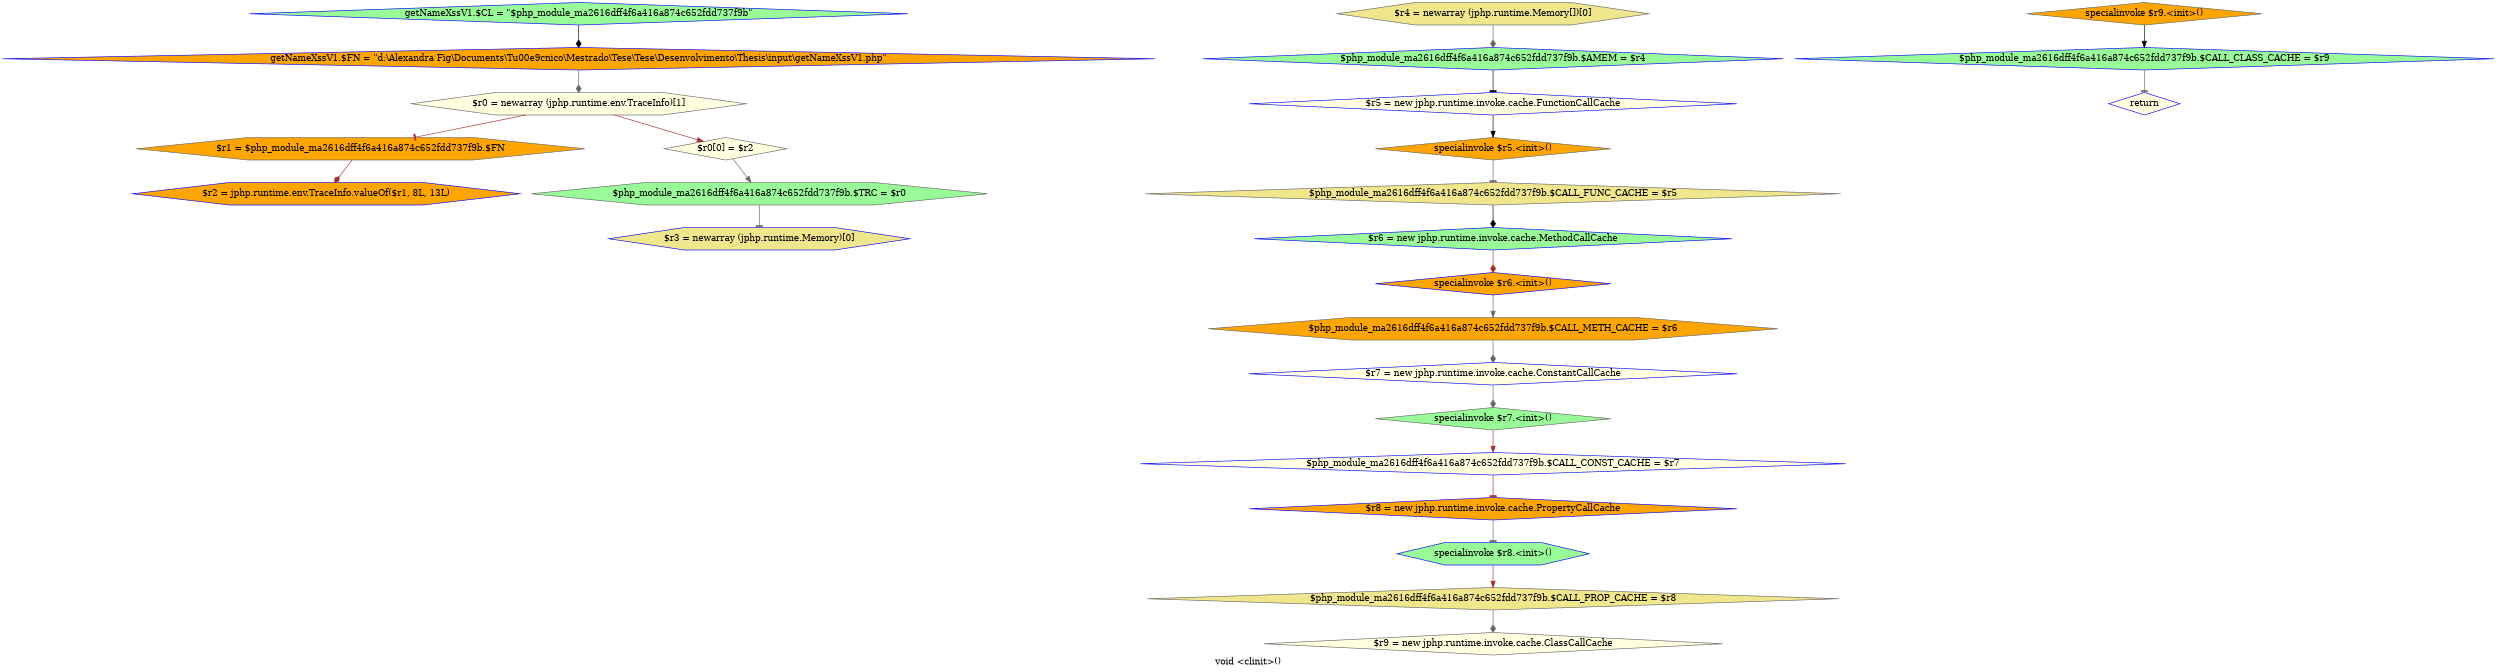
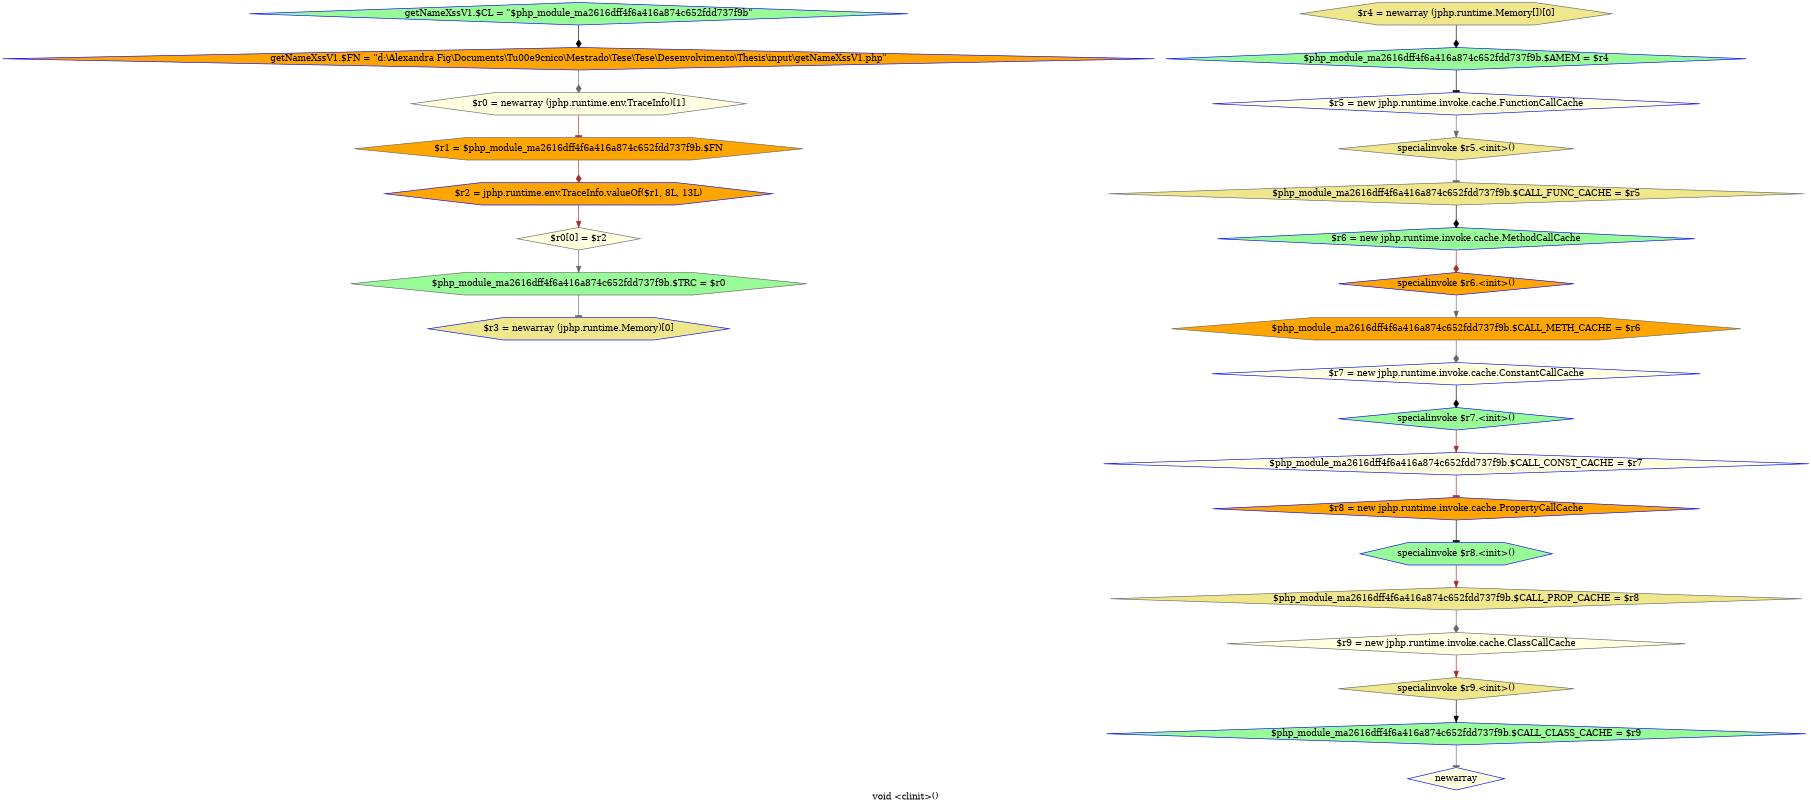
node "specialinvoke $r9.<init>()": fillcolor orange -> khaki
edge "$r4 = newarray (jphp.runtime.Memory[])[0]" -> "$php_module_ma2616dff4f6a416a874c652fdd737f9b.$AMEM = $r4": color gray40 -> black
node "return": label "return" -> "newarray"
edge "$r5 = new jphp.runtime.invoke.cache.FunctionCallCache" -> "specialinvoke $r5.<init>()": color black -> gray40
edge "$r0 = newarray (jphp.runtime.env.TraceInfo)[1]" -> "$r0[0] = $r2": now "$r2 = jphp.runtime.env.TraceInfo.valueOf($r1, 8L, 13L)" -> "$r0[0] = $r2"
node "specialinvoke $r5.<init>()": fillcolor orange -> khaki
edge "$r7 = new jphp.runtime.invoke.cache.ConstantCallCache" -> "specialinvoke $r7.<init>()": color gray40 -> black
node "specialinvoke $r7.<init>()": color gray40 -> blue
edge "$r8 = new jphp.runtime.invoke.cache.PropertyCallCache" -> "specialinvoke $r8.<init>()": color gray40 -> black
edge "$r9 = new jphp.runtime.invoke.cache.ClassCallCache" -> "specialinvoke $r9.<init>()": added
